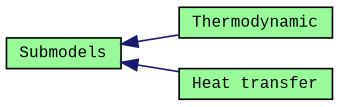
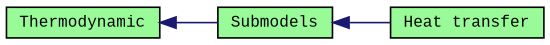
edge "Thermodynamic" -> "Submodels": reversed
